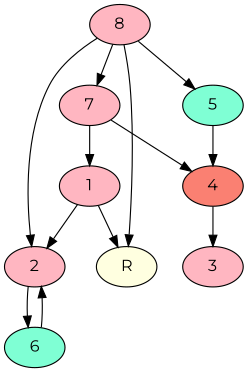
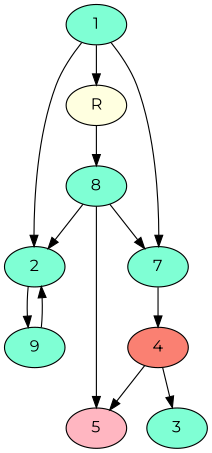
node "8": fillcolor lightpink -> aquamarine
node "7": fillcolor lightpink -> aquamarine
node "5": fillcolor aquamarine -> lightpink
edge "7" -> "1": reversed
edge "5" -> "4": reversed
edge "8" -> "R": reversed
node "1": fillcolor lightpink -> aquamarine
node "2": fillcolor lightpink -> aquamarine
node "3": fillcolor lightpink -> aquamarine
node "6": label "6" -> "9"
